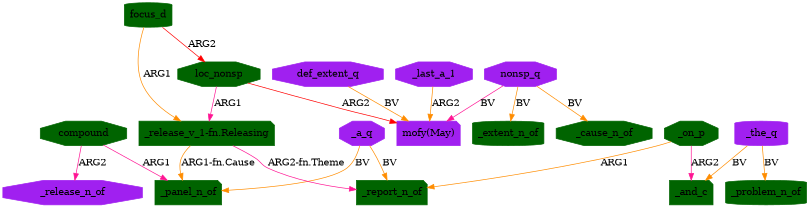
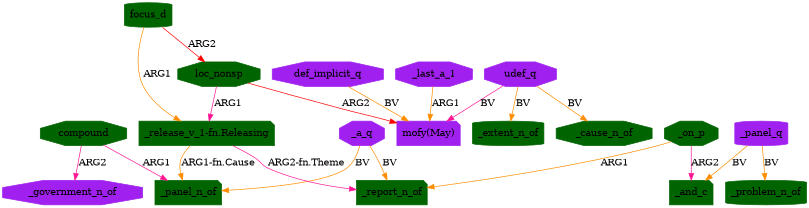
node "def_extent_q": label "def_extent_q" -> "def_implicit_q"
node "nonsp_q": label "nonsp_q" -> "udef_q"
edge "_last_a_1" -> "mofy(May)": label "ARG2" -> "ARG1"
node "_the_q": label "_the_q" -> "_panel_q"
node "_release_n_of": label "_release_n_of" -> "_government_n_of"
